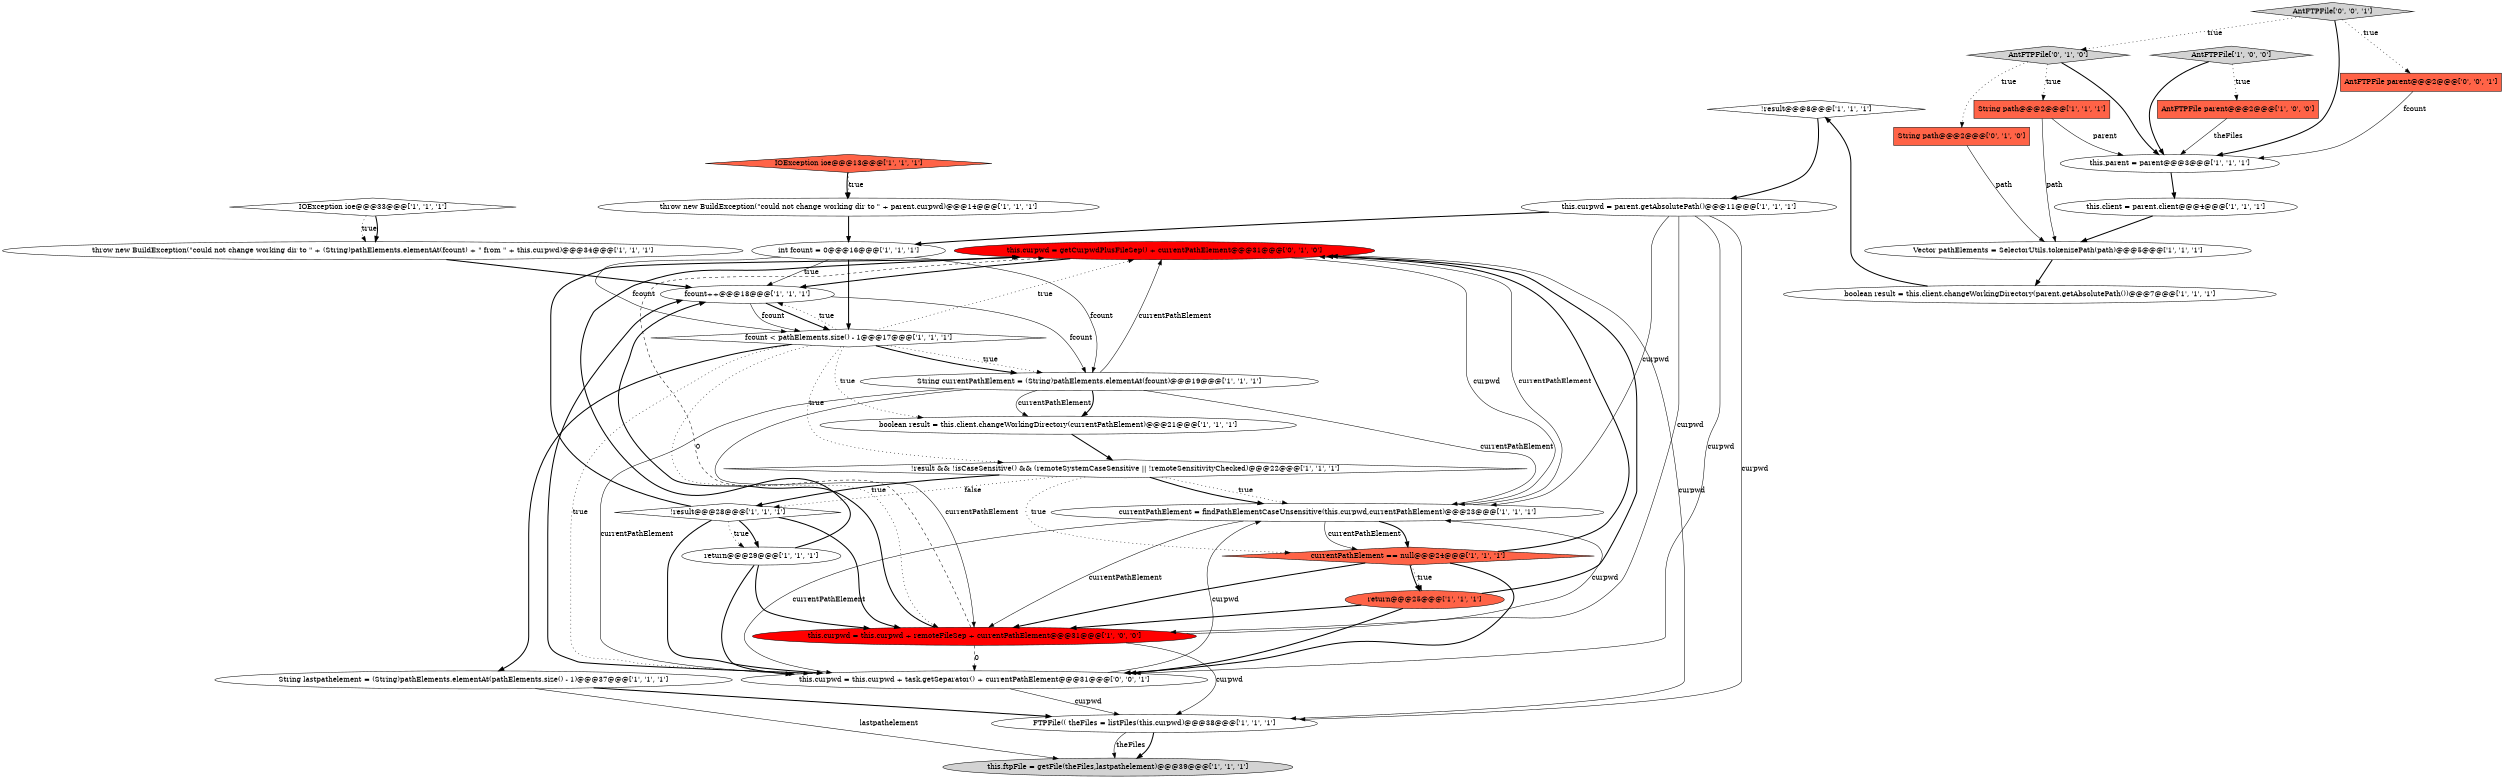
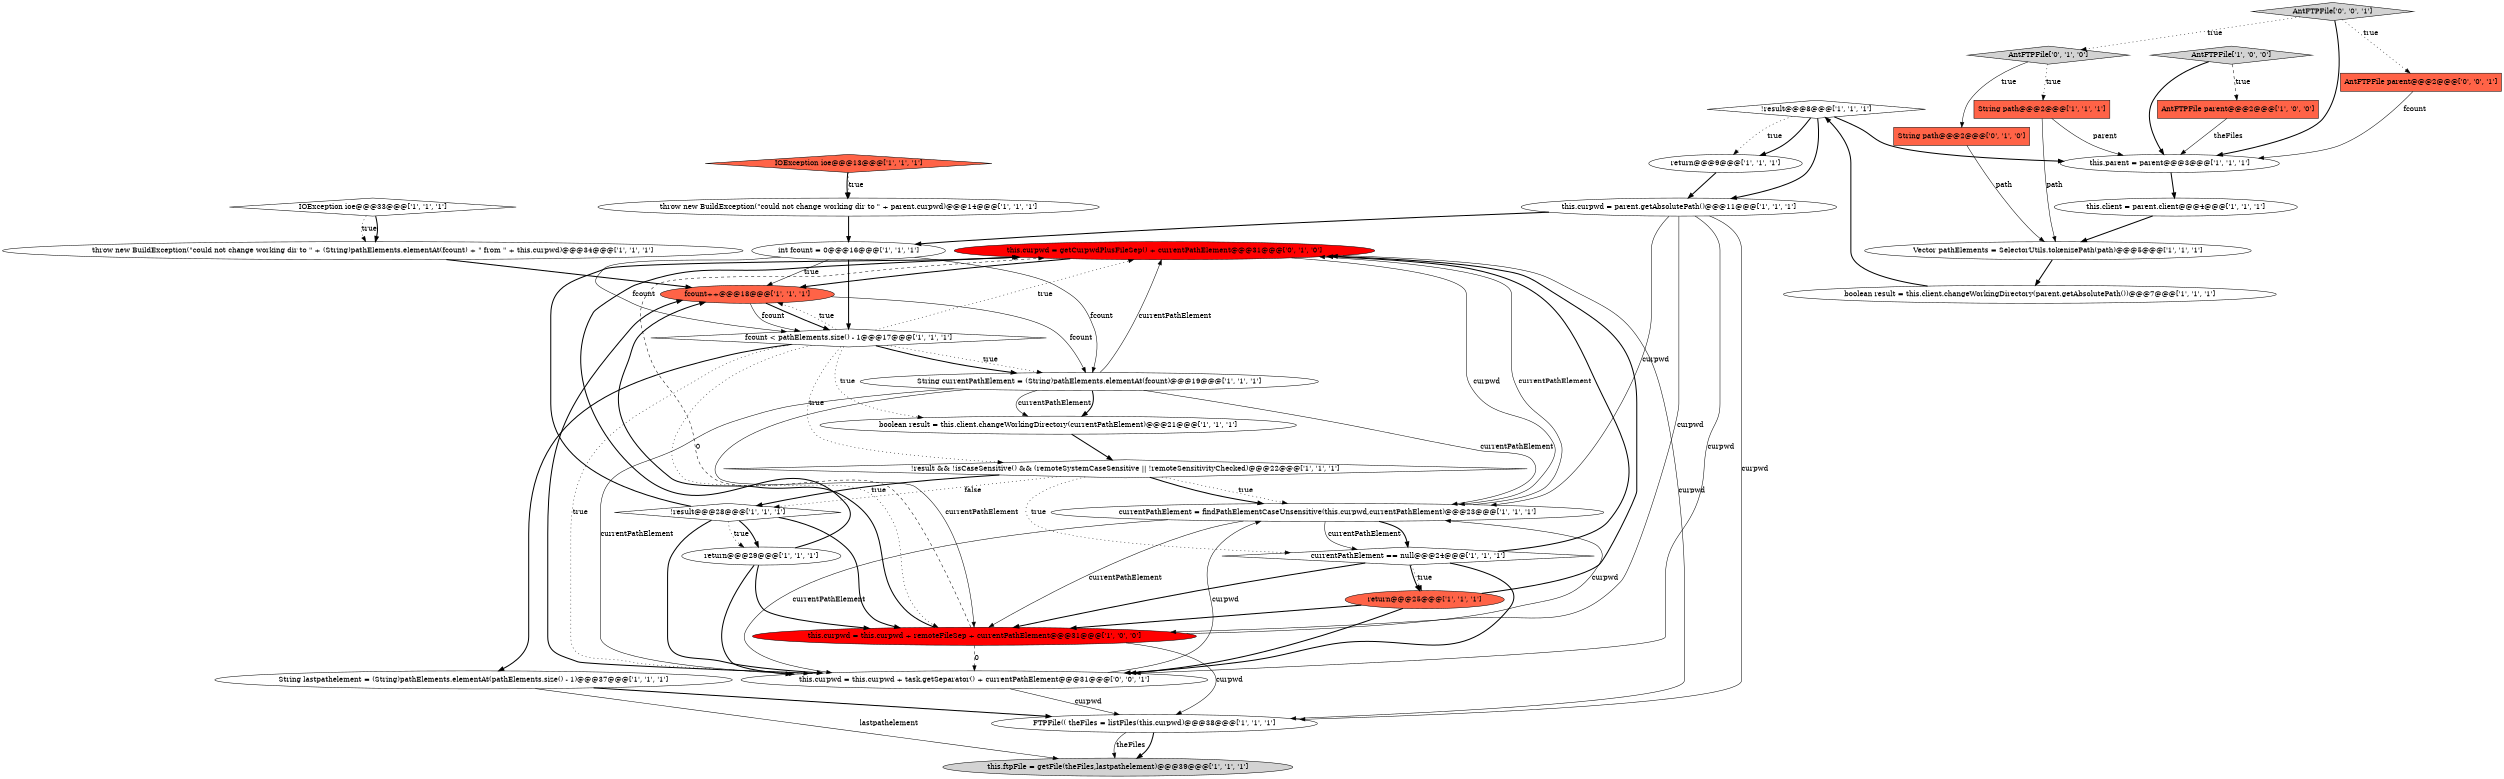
edge "AntFTPFile['1', '0', '0']" -> "AntFTPFile parent@@@2@@@['1', '0', '0']": style dotted -> dashed
edge "AntFTPFile['0', '1', '0']" -> "String path@@@2@@@['0', '1', '0']": style dotted -> solid
edge "AntFTPFile['0', '1', '0']" -> "this.parent = parent@@@3@@@['1', '1', '1']": now "!result@@@8@@@['1', '1', '1']" -> "this.parent = parent@@@3@@@['1', '1', '1']"
node "return@@@9@@@['1', '1', '1']": added
node "fcount++@@@18@@@['1', '1', '1']": fillcolor white -> tomato
node "currentPathElement == null@@@24@@@['1', '1', '1']": fillcolor tomato -> white
